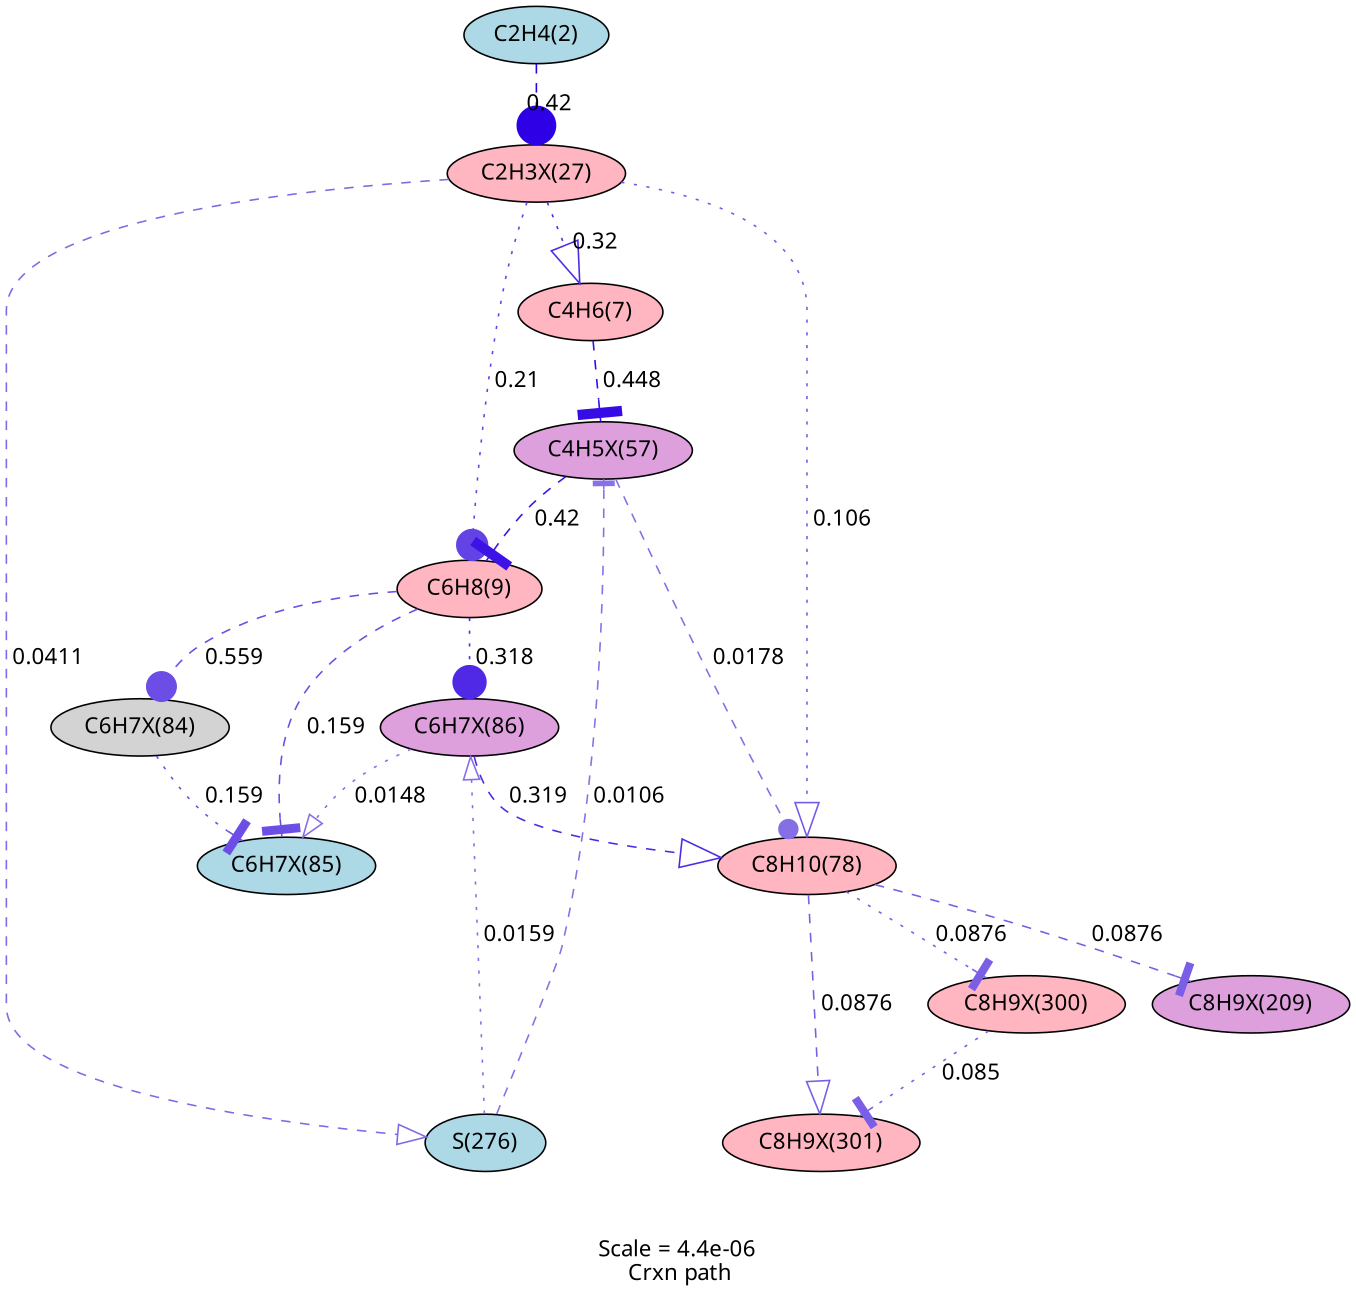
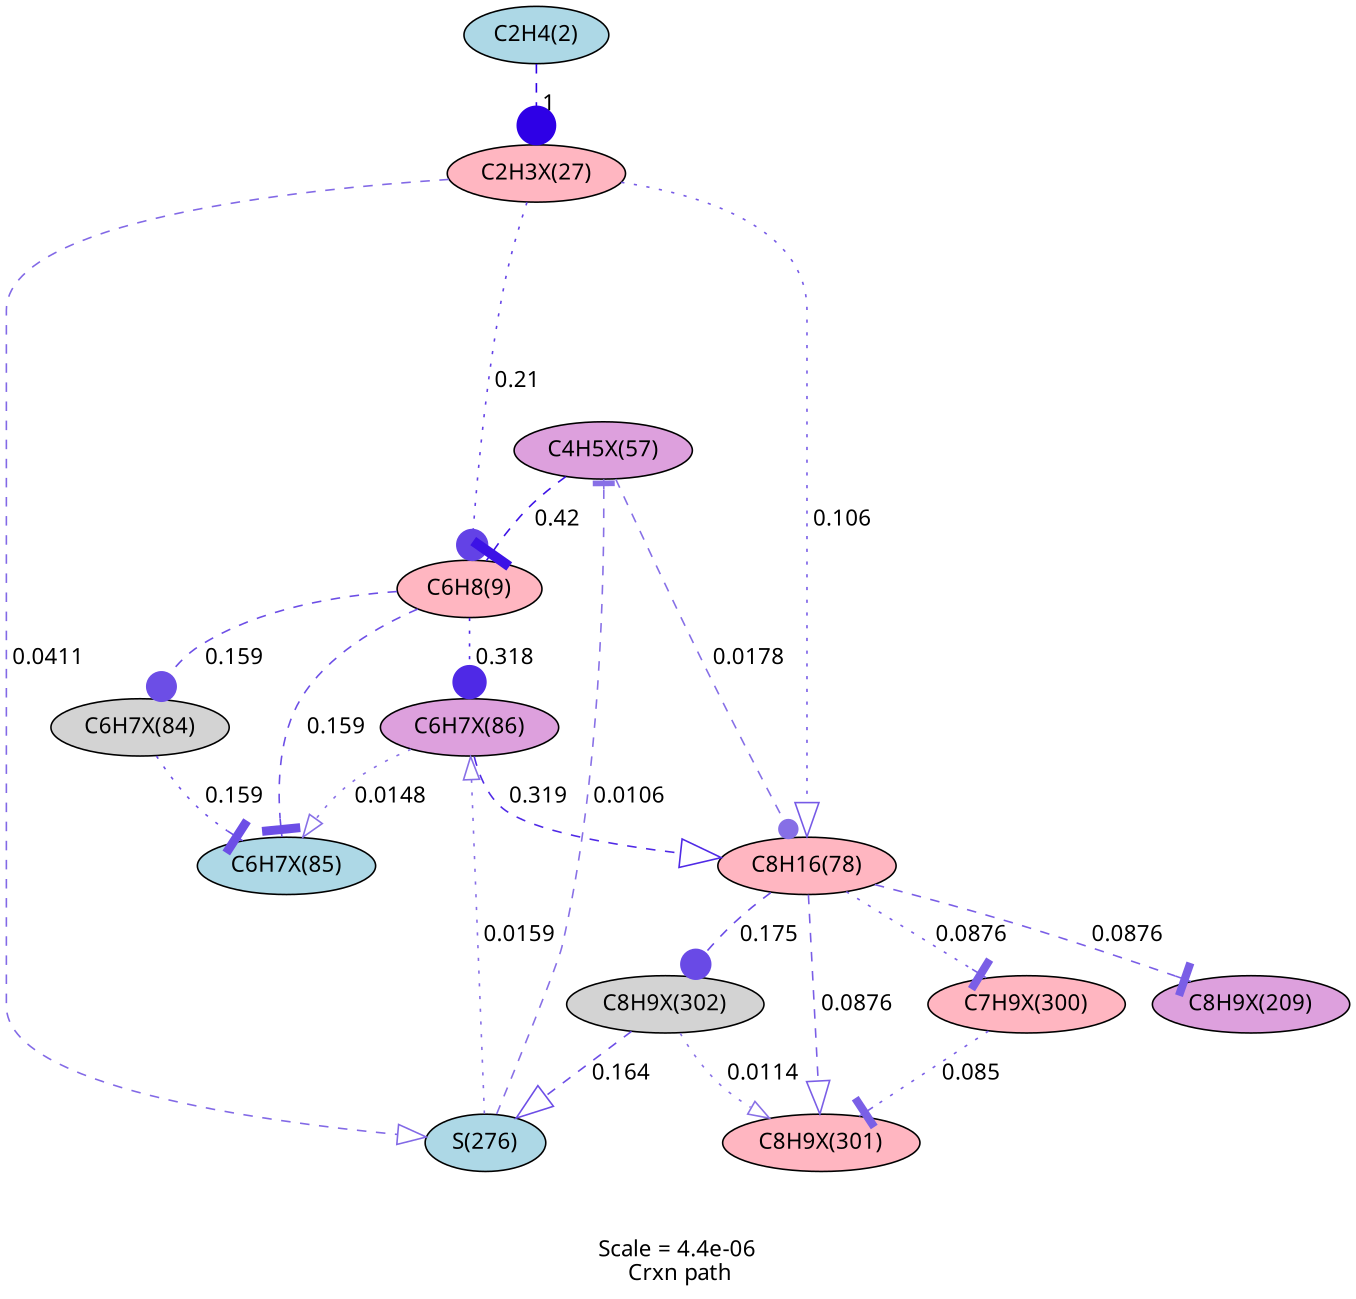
edge "C2H4(2)" -> "C2H3X(27)": label " 0.42" -> " 1"
node "C4H6(7)": removed
edge "C6H8(9)" -> "C6H7X(84)": label " 0.559" -> " 0.159"
node "C8H10(78)": label "C8H10(78)" -> "C8H16(78)"
node "C8H9X(302)": added
node "C8H9X(300)": label "C8H9X(300)" -> "C7H9X(300)"
